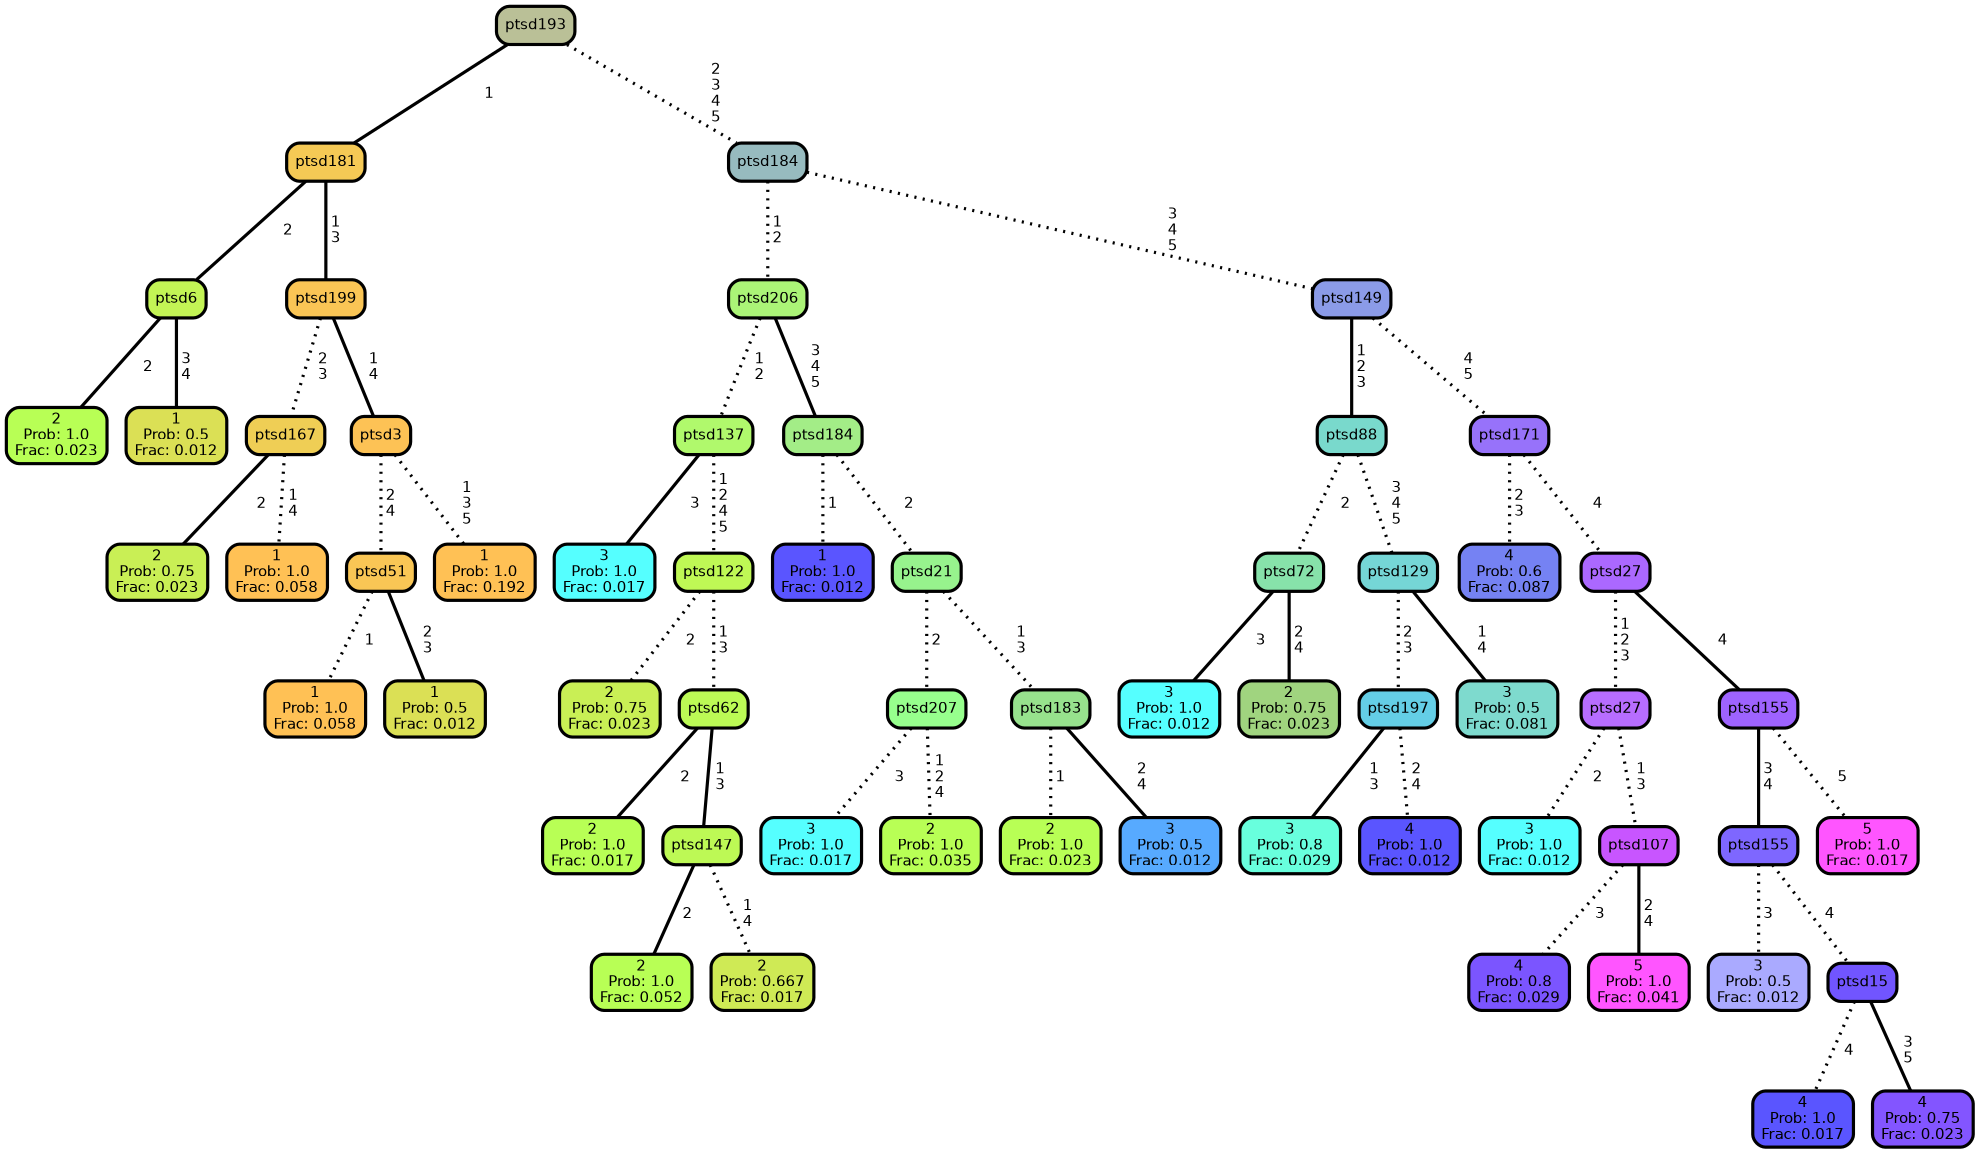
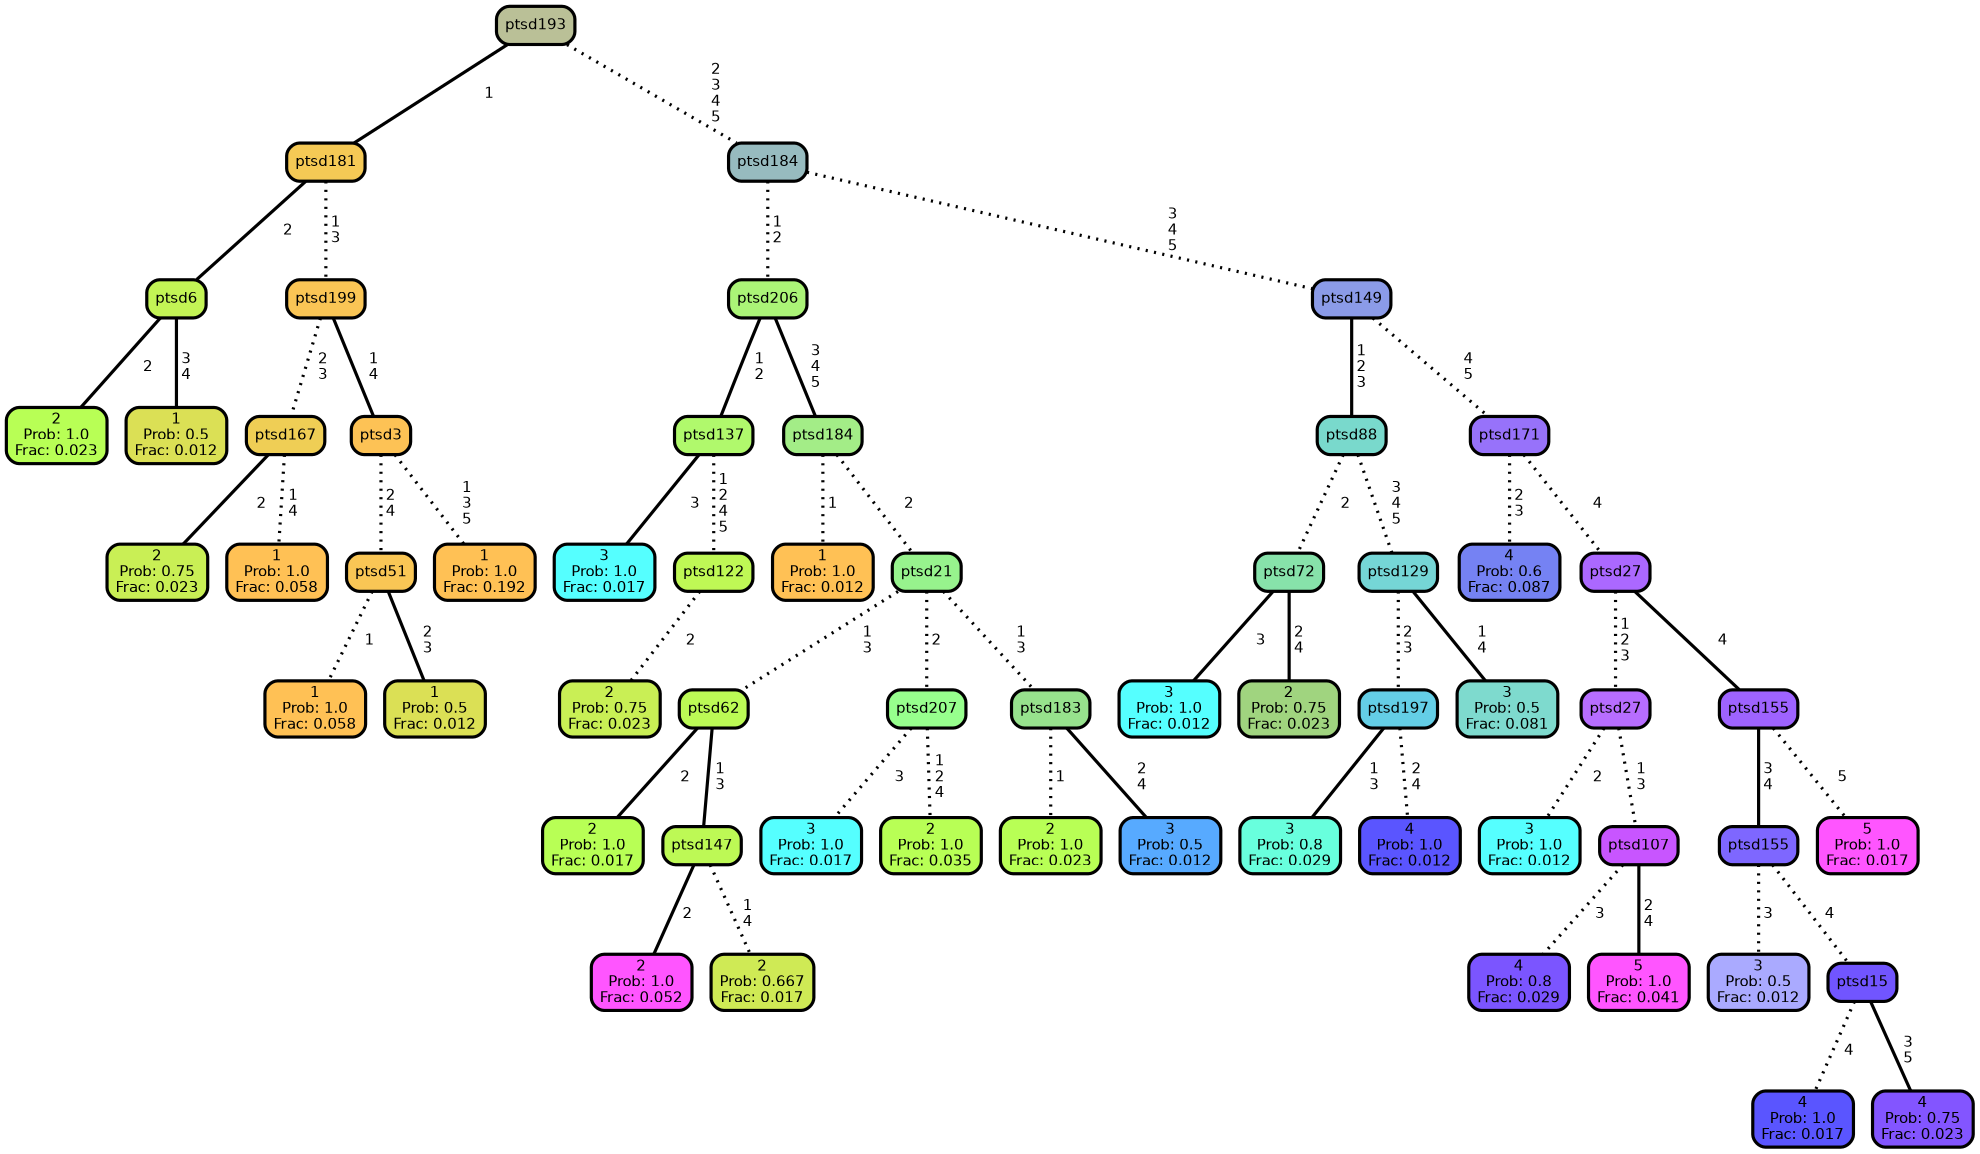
edge "ptsd181" -- "ptsd199": style solid -> dotted
edge "ptsd206" -- "ptsd137": style dotted -> solid
node "1 Prob: 1.0 Frac: 0.012": fillcolor #5a55ff -> #ffc155
edge "ptsd122" -- "ptsd62": now "ptsd21" -- "ptsd62"
node "2 Prob: 1.0 Frac: 0.052": fillcolor #b8ff55 -> #ff55ff
